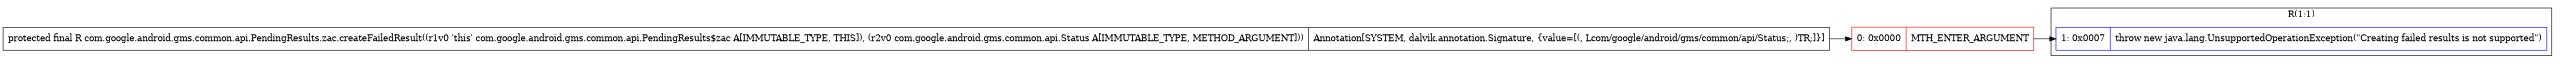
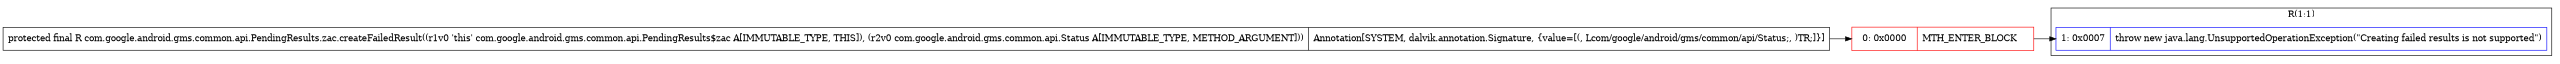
node "0: 0x0000": text "MTH_ENTER_ARGUMENT" -> "MTH_ENTER_BLOCK"
